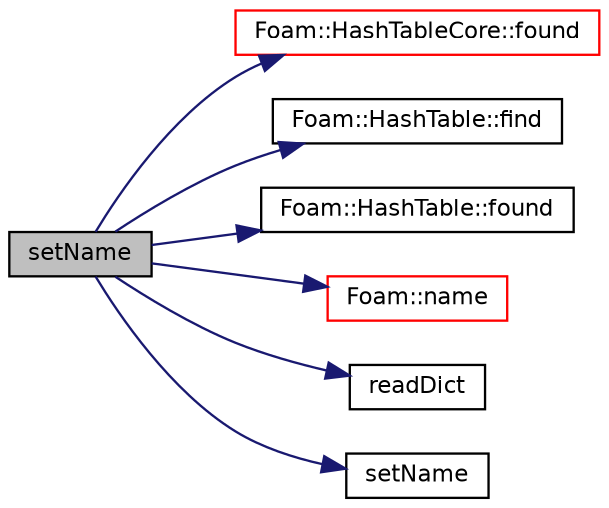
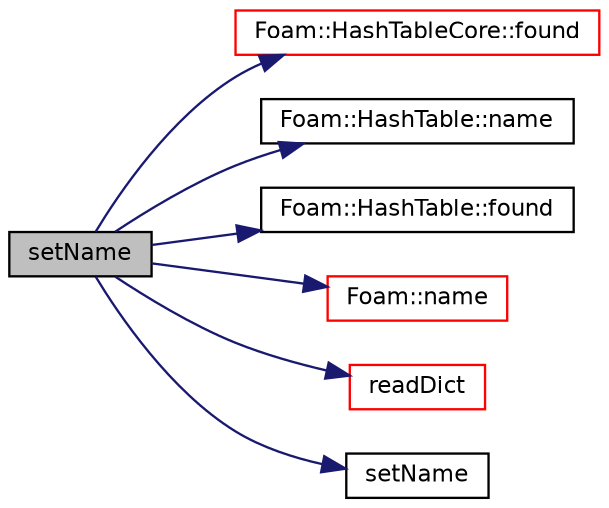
node "Foam::HashTable::find": label "Foam::HashTable::find" -> "Foam::HashTable::name"
node "readDict": color black -> red
